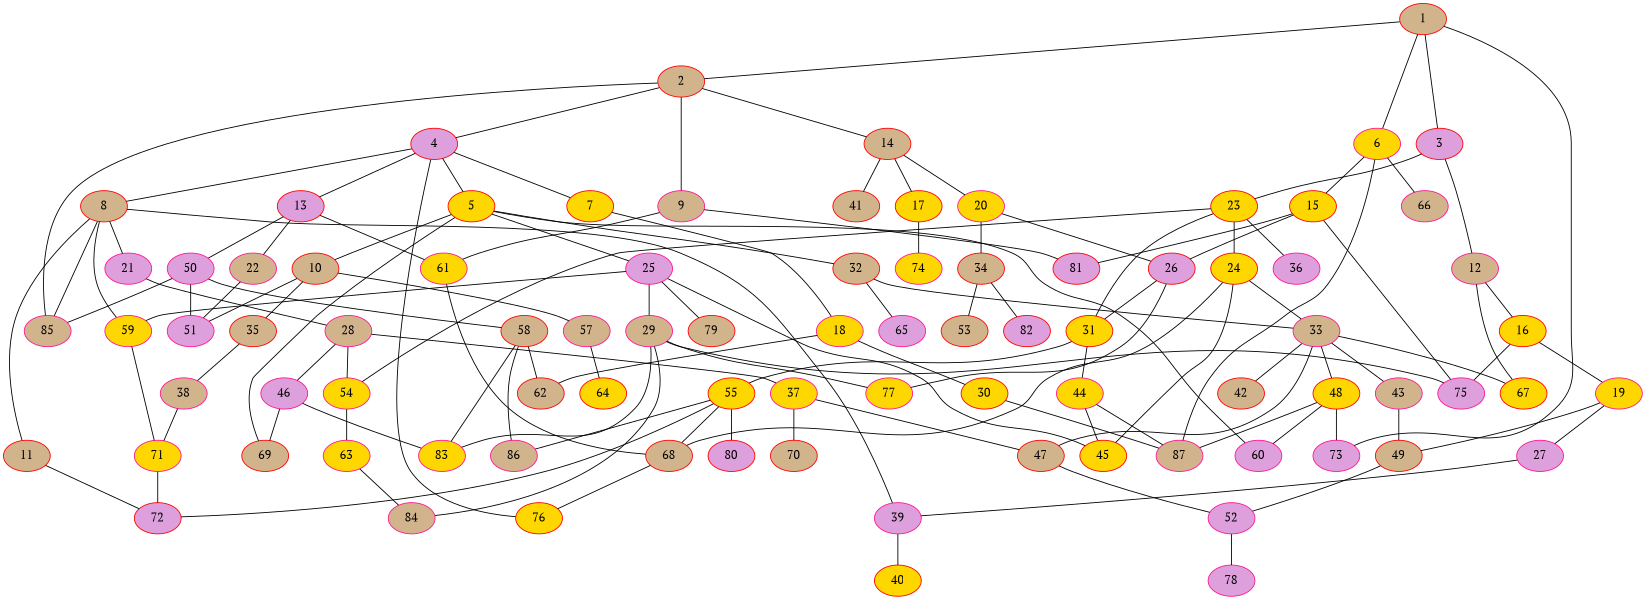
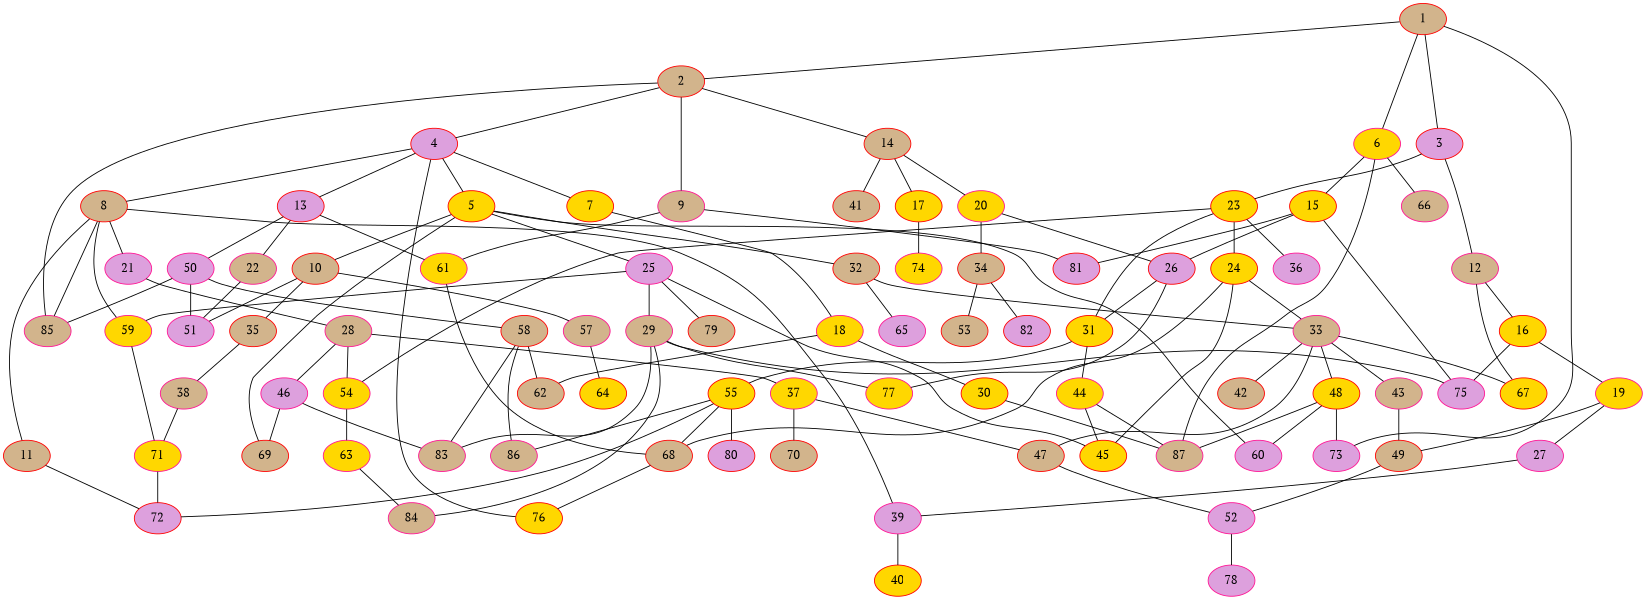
node "83": fillcolor gold -> tan
